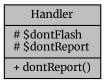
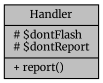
node "Handler": text "+ dontReport()" -> "+ report()"
